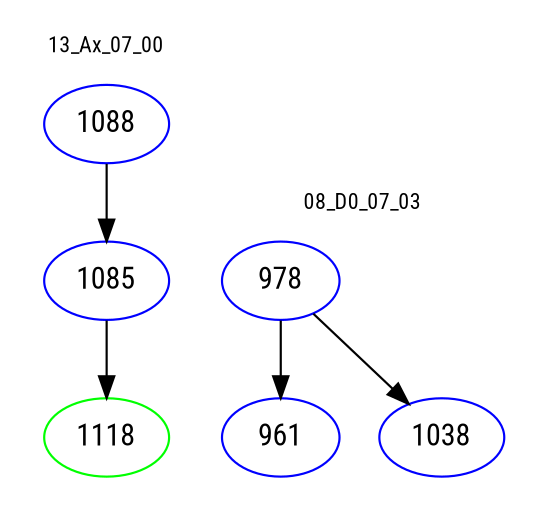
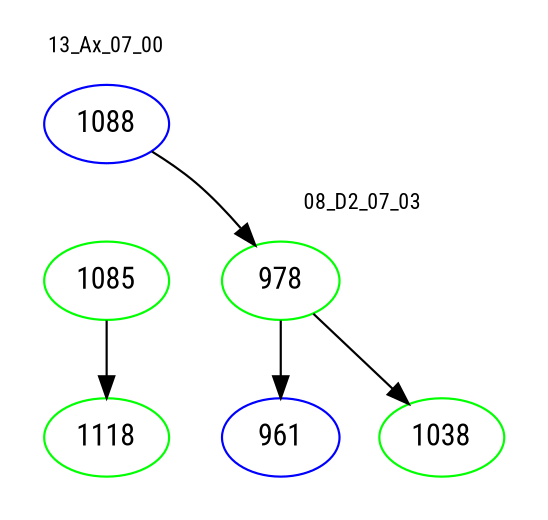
edge "1088" -> "1085": now "1088" -> "978"
cluster "08_D0_07_03": label "08_D0_07_03" -> "08_D2_07_03"
node "1085": color blue -> green
node "978": color blue -> green
node "1038": color blue -> green
